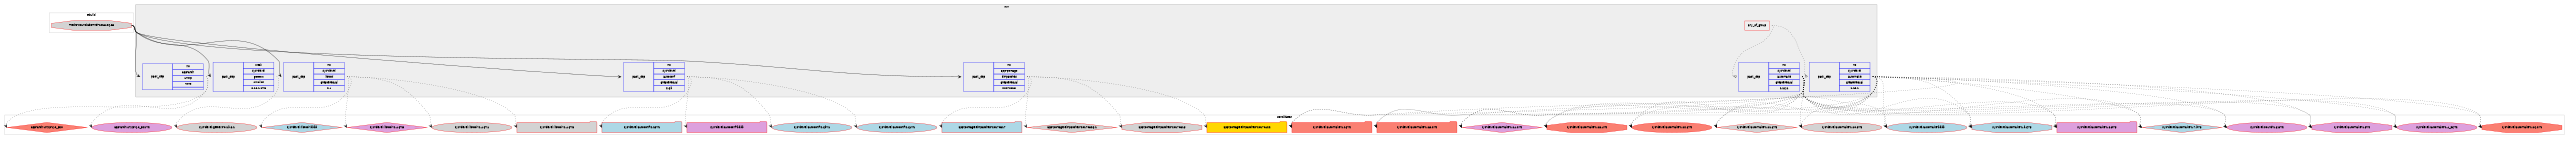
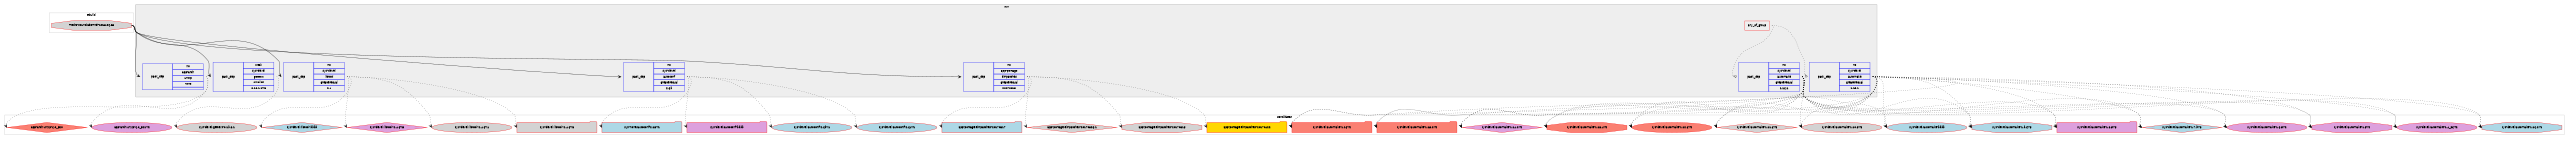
node "sys-devel/autoconf-2.13-r1": label "sys-devel/autoconf-2.13-r1" -> "sys-none/autoconf-2.13-r1"
node "sys-devel/sound-1.6.3-r2": label "sys-devel/sound-1.6.3-r2" -> "sys-devel/automake-1.6.3-r2"
node "sys-devel/automake-1.16.1-r1": fillcolor salmon -> lightblue
